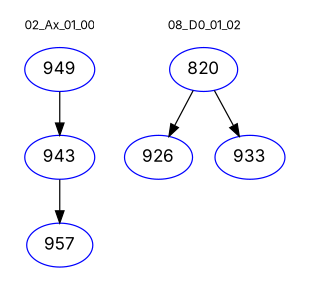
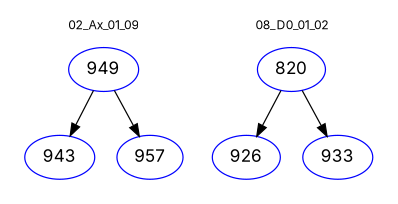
cluster "02_Ax_01_00": label "02_Ax_01_00" -> "02_Ax_01_09"
edge "943" -> "957": now "949" -> "957"
